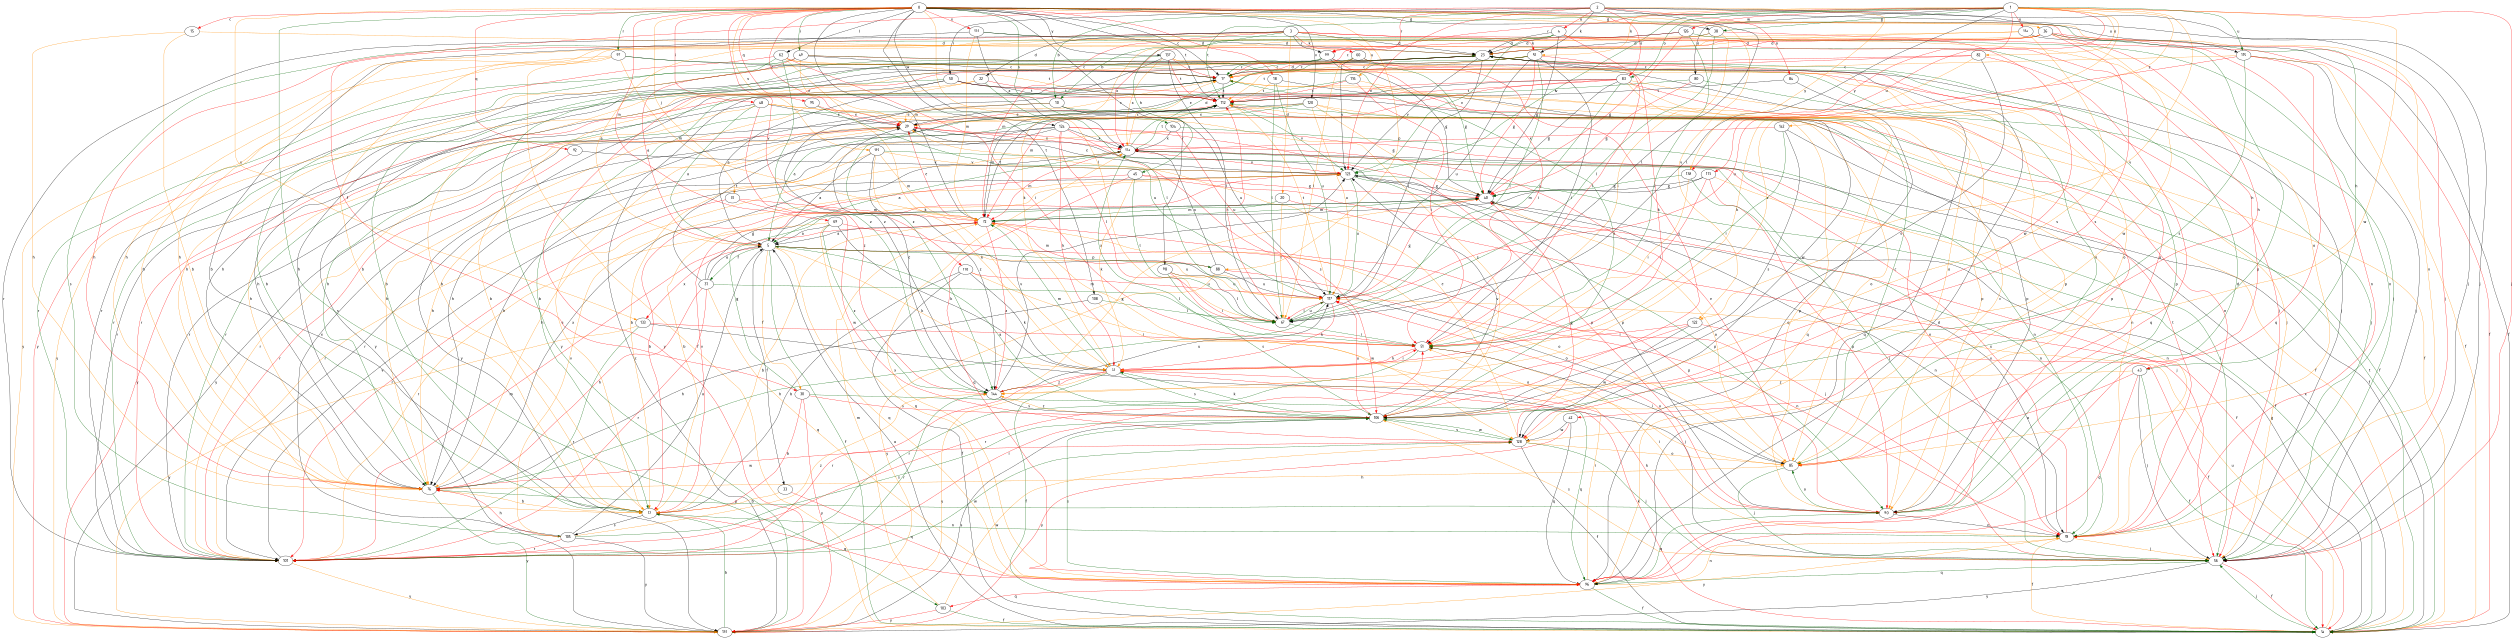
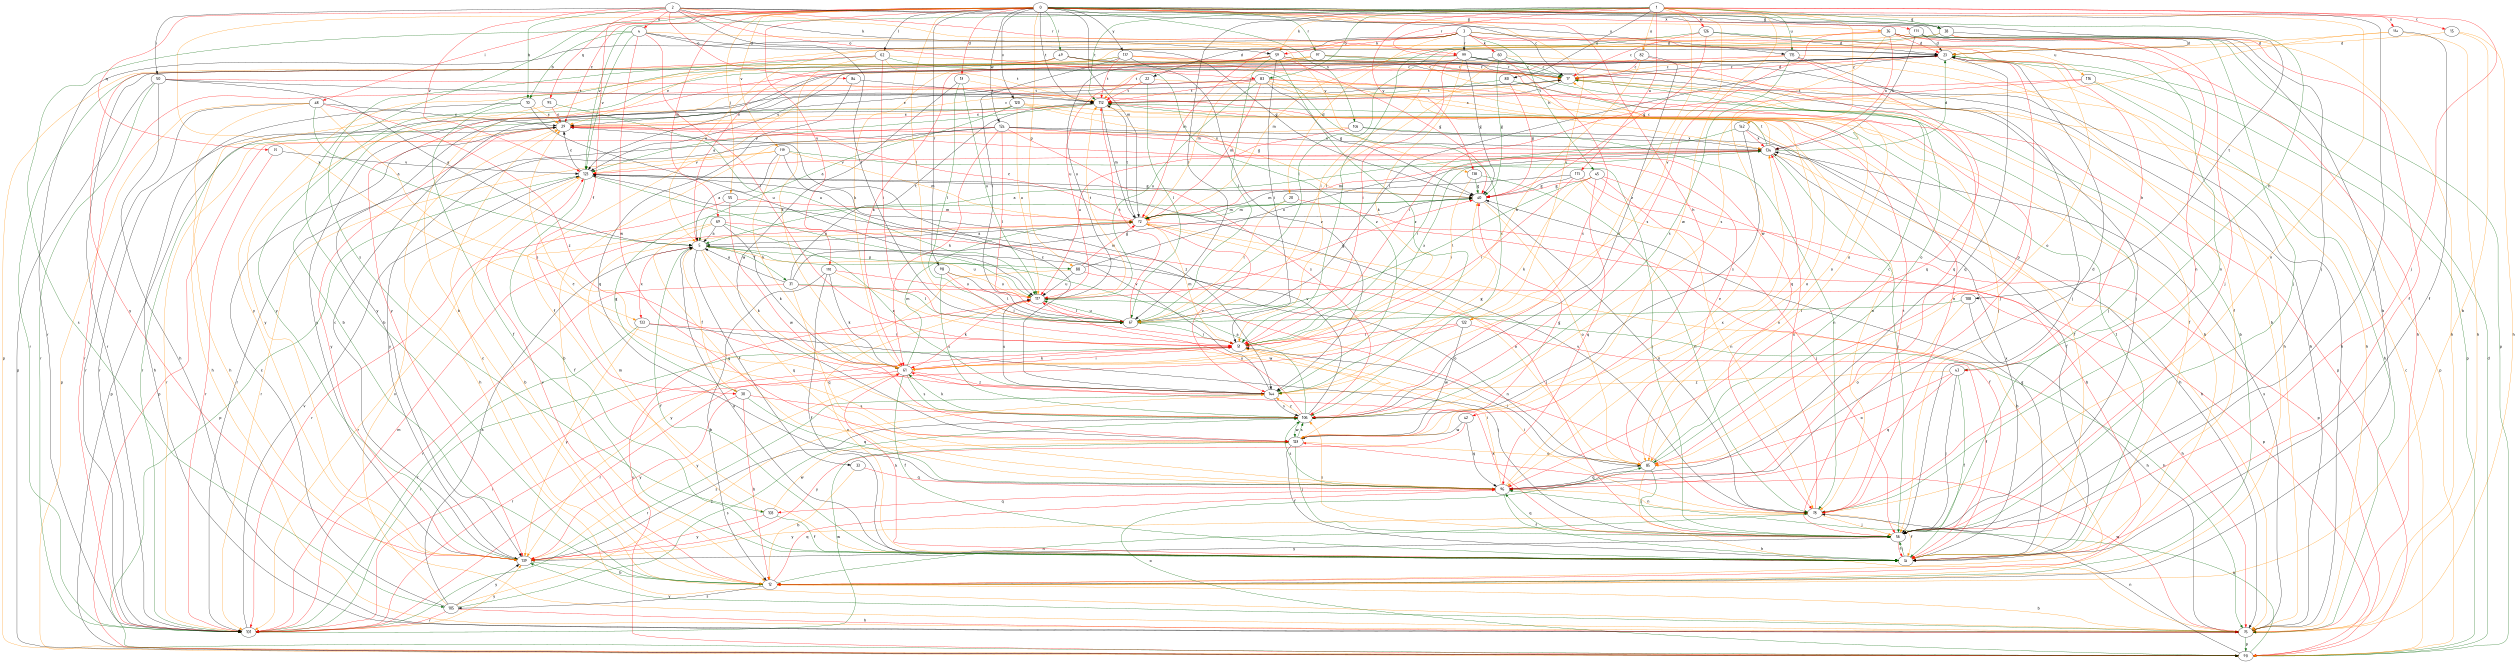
edge "99" -> "61": added, label "k"
edge "85" -> "96": added, label "q"
